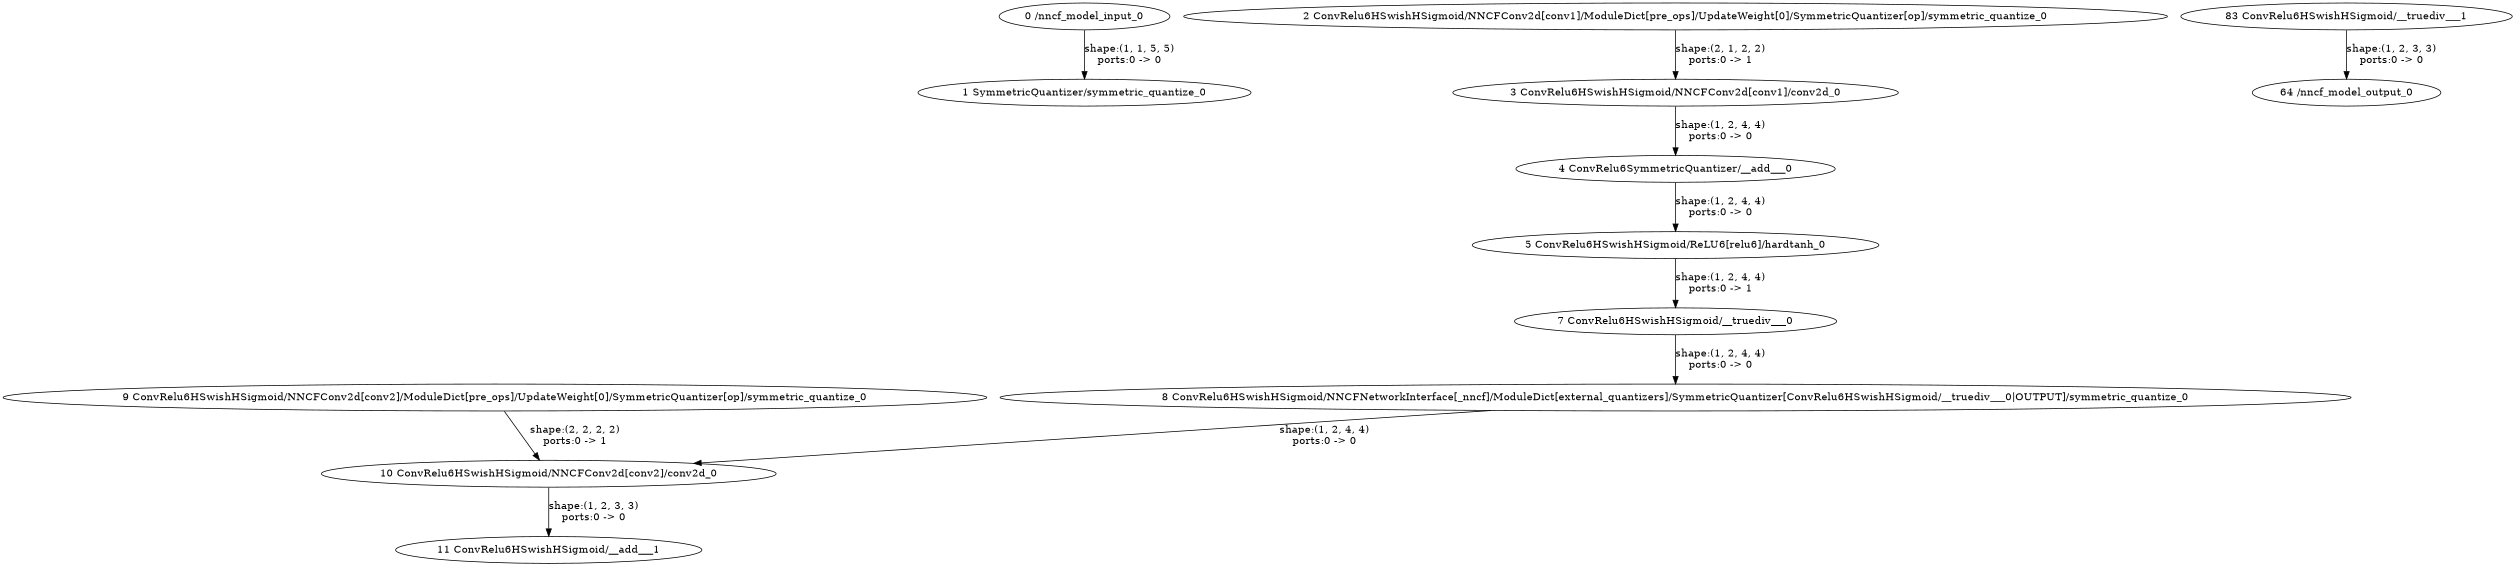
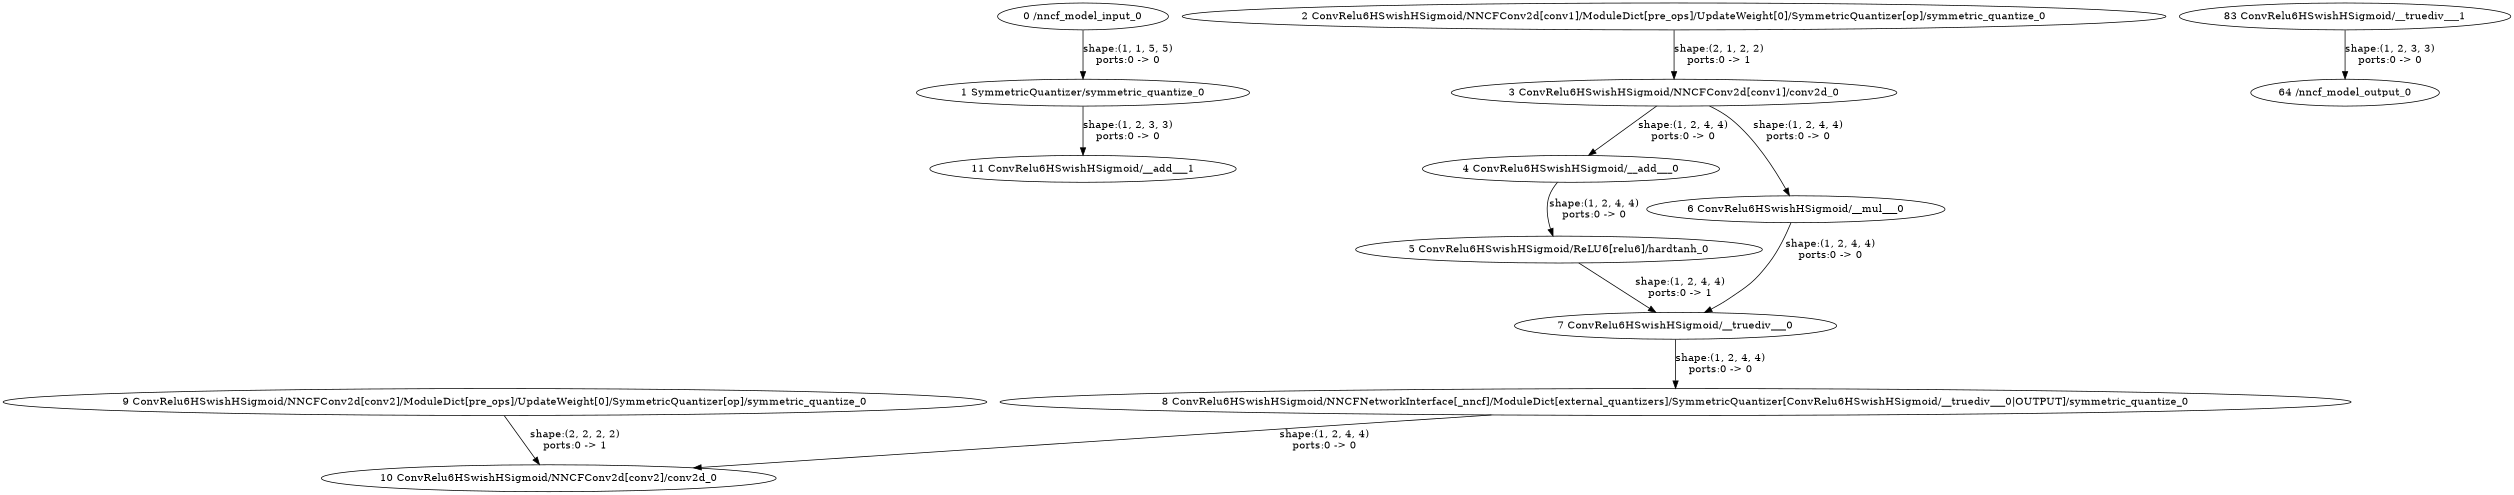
node "4 ConvRelu6SymmetricQuantizer/__add___0": label "4 ConvRelu6SymmetricQuantizer/__add___0" -> "4 ConvRelu6HSwishHSigmoid/__add___0"
node "6 ConvRelu6HSwishHSigmoid/__mul___0": added
edge "10 ConvRelu6HSwishHSigmoid/NNCFConv2d[conv2]/conv2d_0" -> "11 ConvRelu6HSwishHSigmoid/__add___1": now "1 SymmetricQuantizer/symmetric_quantize_0" -> "11 ConvRelu6HSwishHSigmoid/__add___1"
